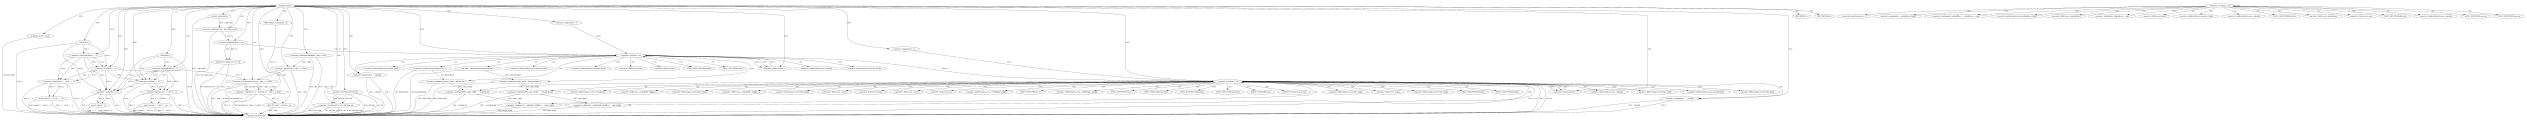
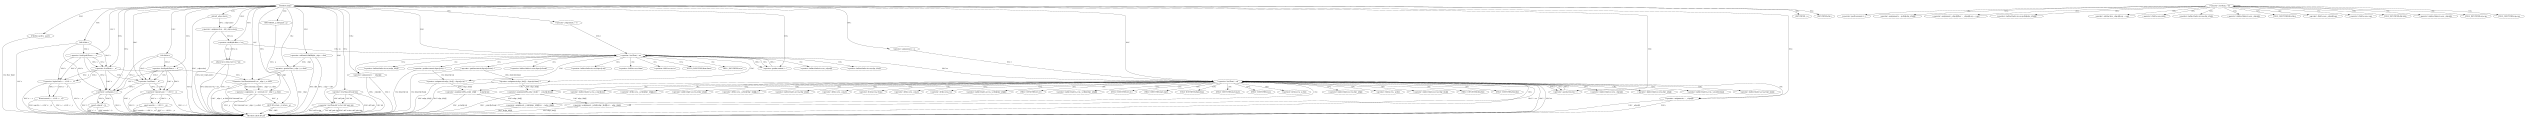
node "(<operator>.fieldAccess,_edges[i].flow)": removed
